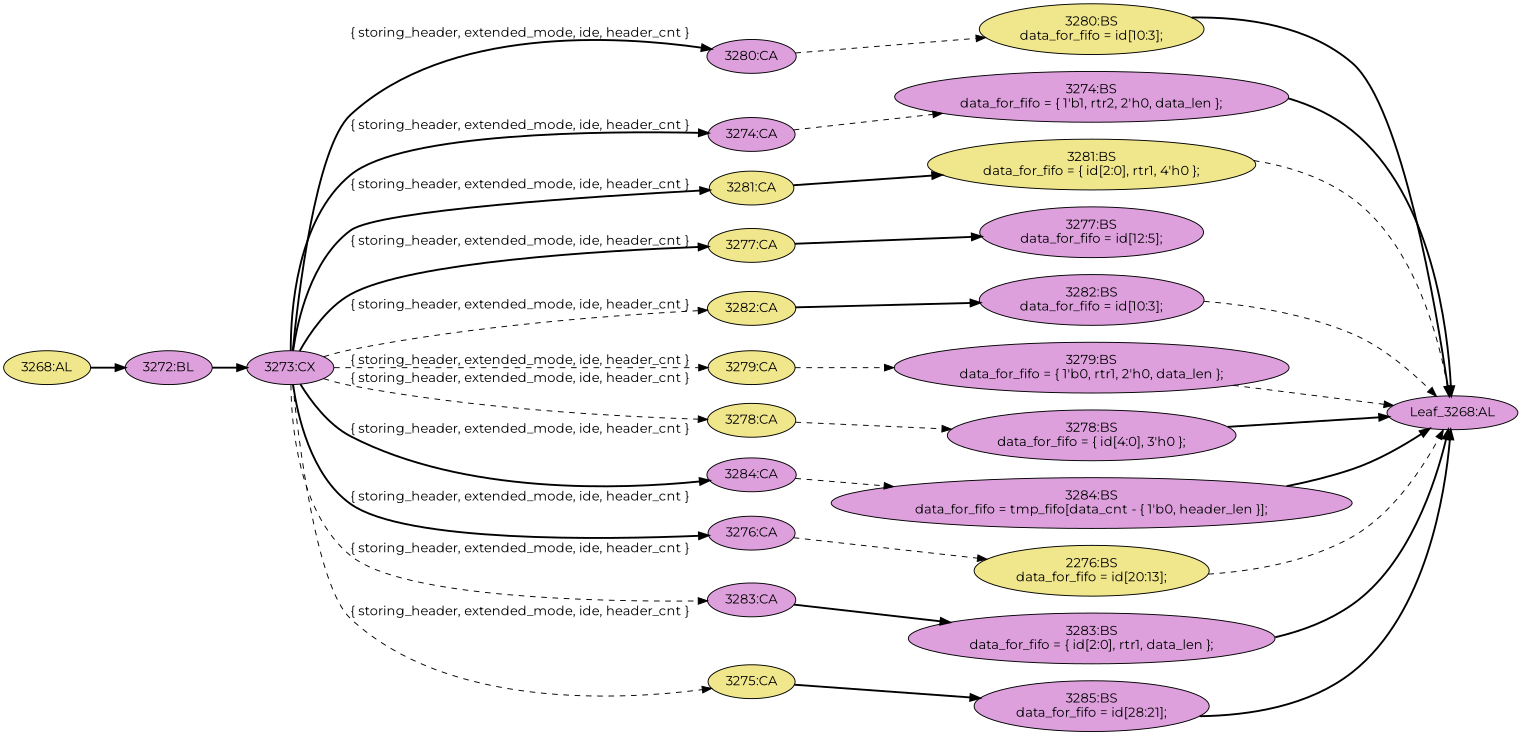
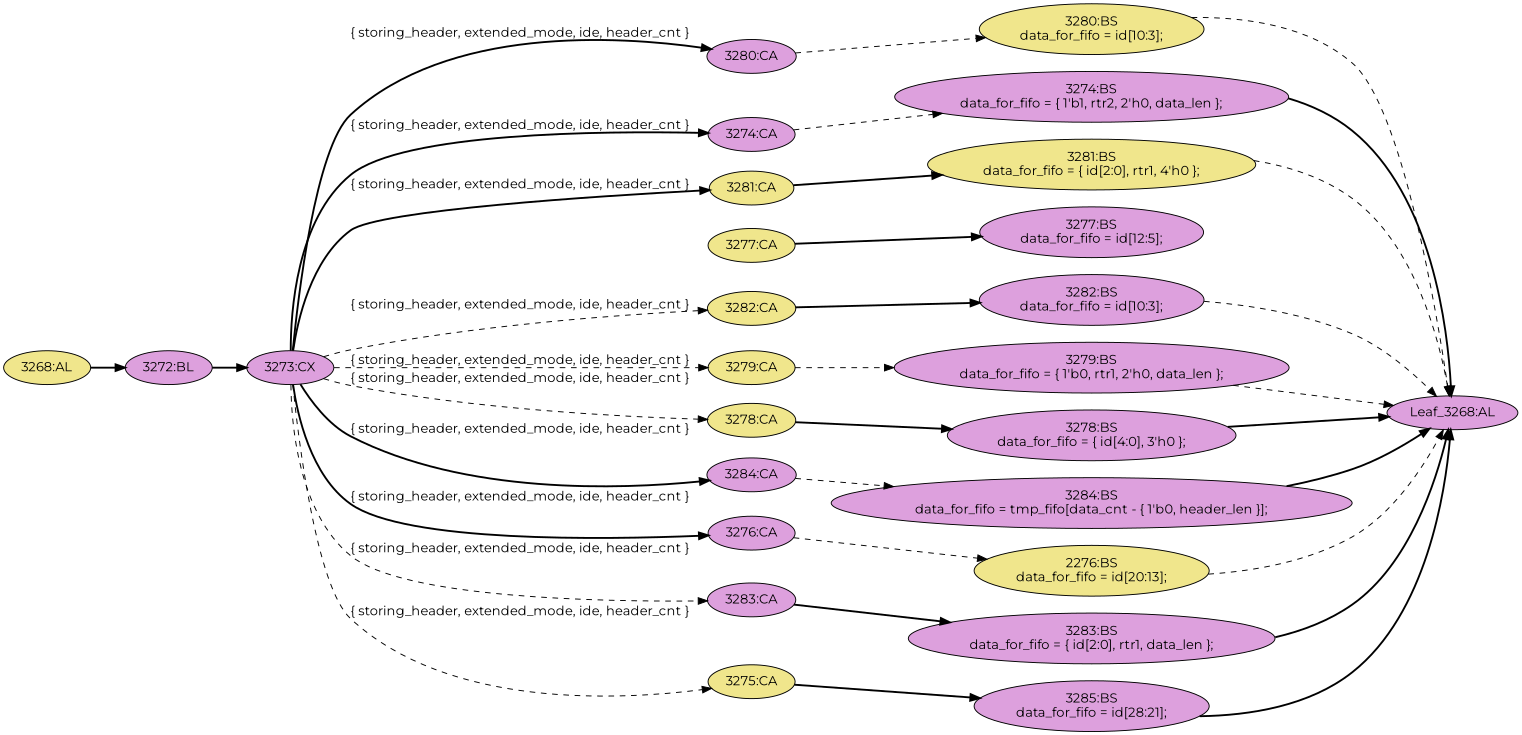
edge "3280:BS data_for_fifo = id[10:3];" -> "Leaf_3268:AL": style bold -> dashed
edge "3273:CX" -> "3277:CA": removed, label "{ storing_header, extended_mode, ide, header_cnt }"
edge "3278:CA" -> "3278:BS data_for_fifo = { id[4:0], 3'h0 };": style dashed -> bold
